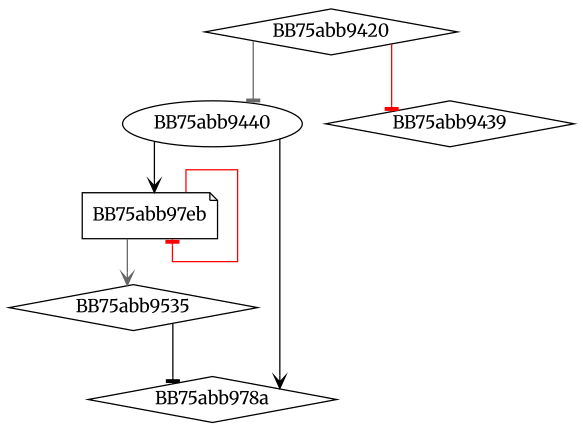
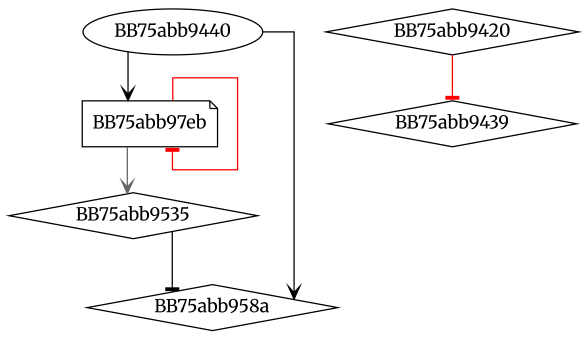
edge "BB75abb9420" -> "BB75abb9440": removed
node "BB75abb978a": label "BB75abb978a" -> "BB75abb958a"
